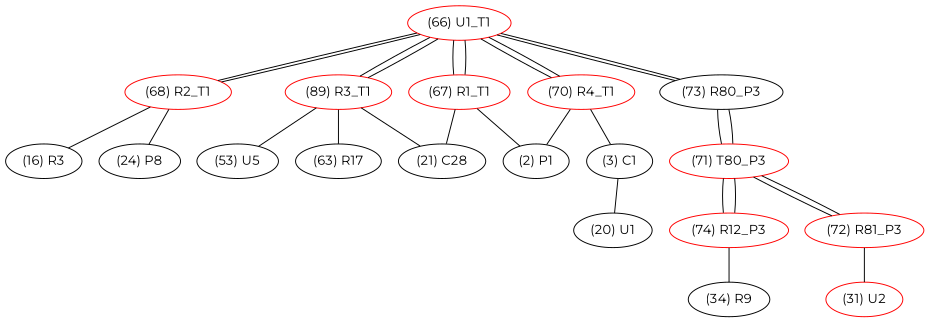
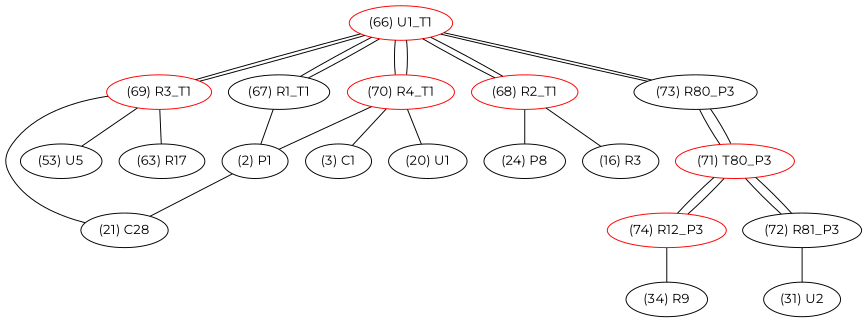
node "(89) R3_T1": label "(89) R3_T1" -> "(69) R3_T1"
node "(67) R1_T1": color red -> black
edge "(67) R1_T1" -- "(21) C28": now "(2) P1" -- "(21) C28"
edge "(3) C1" -- "(20) U1": now "(70) R4_T1" -- "(20) U1"
node "(72) R81_P3": color red -> black
node "(31) U2": color red -> black
